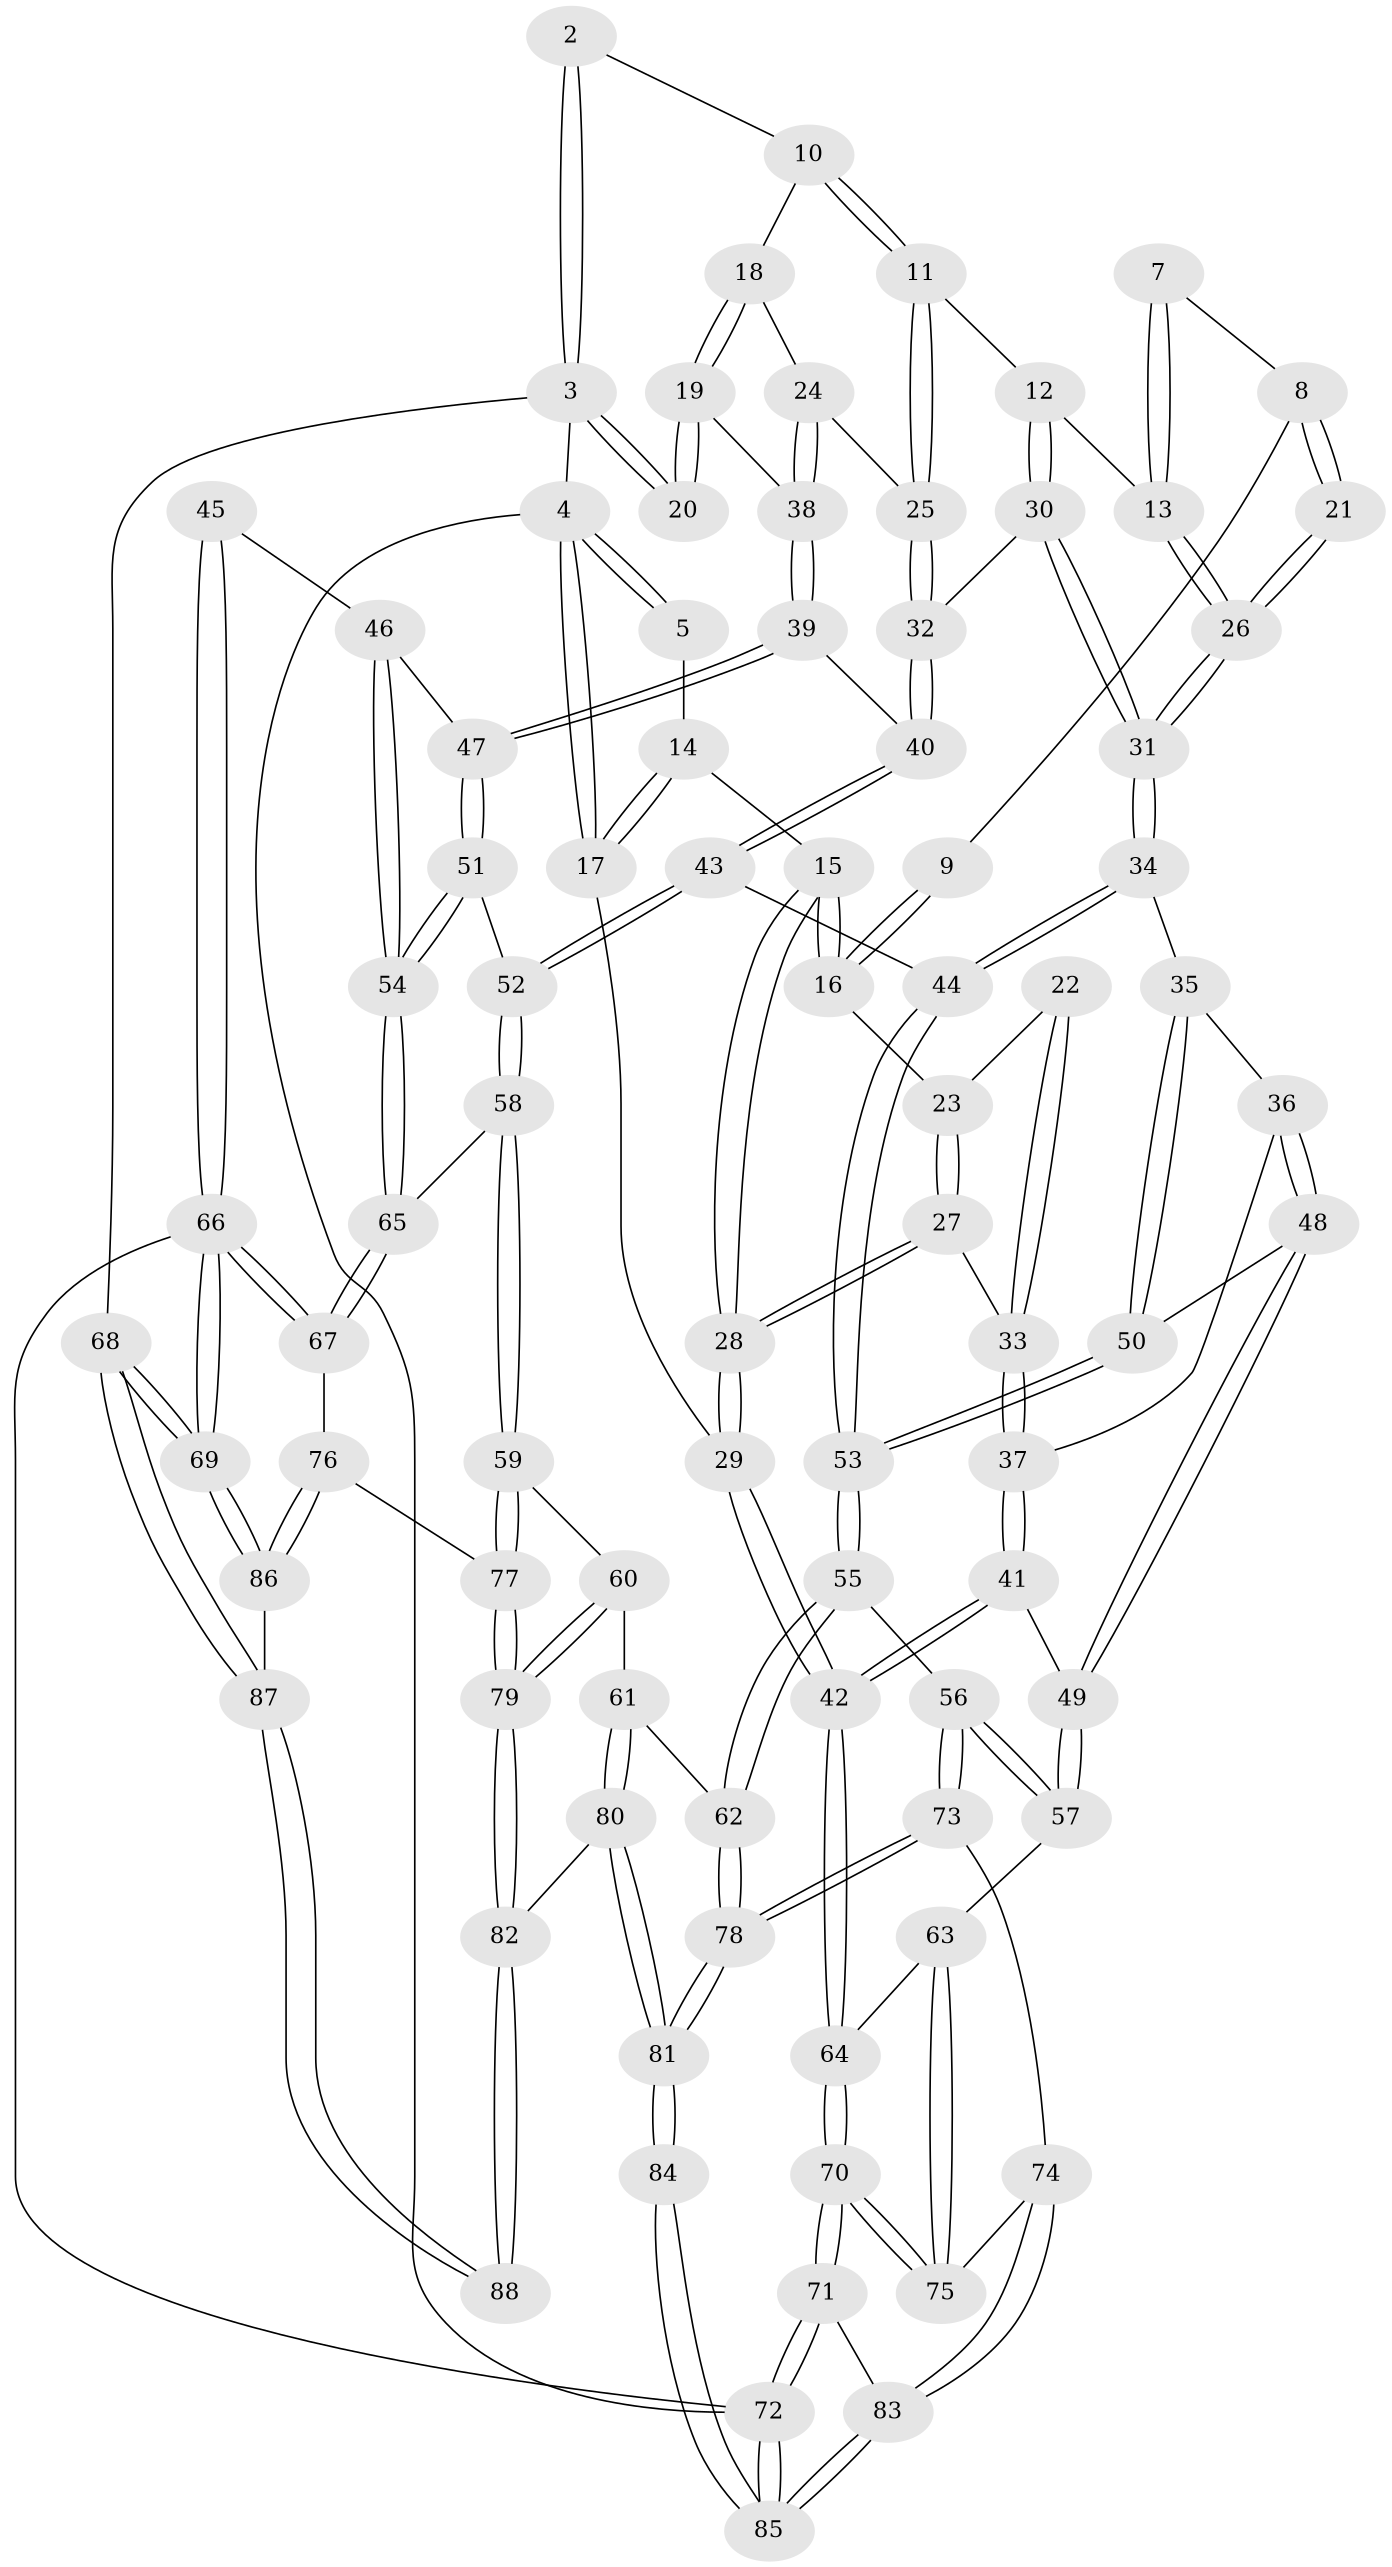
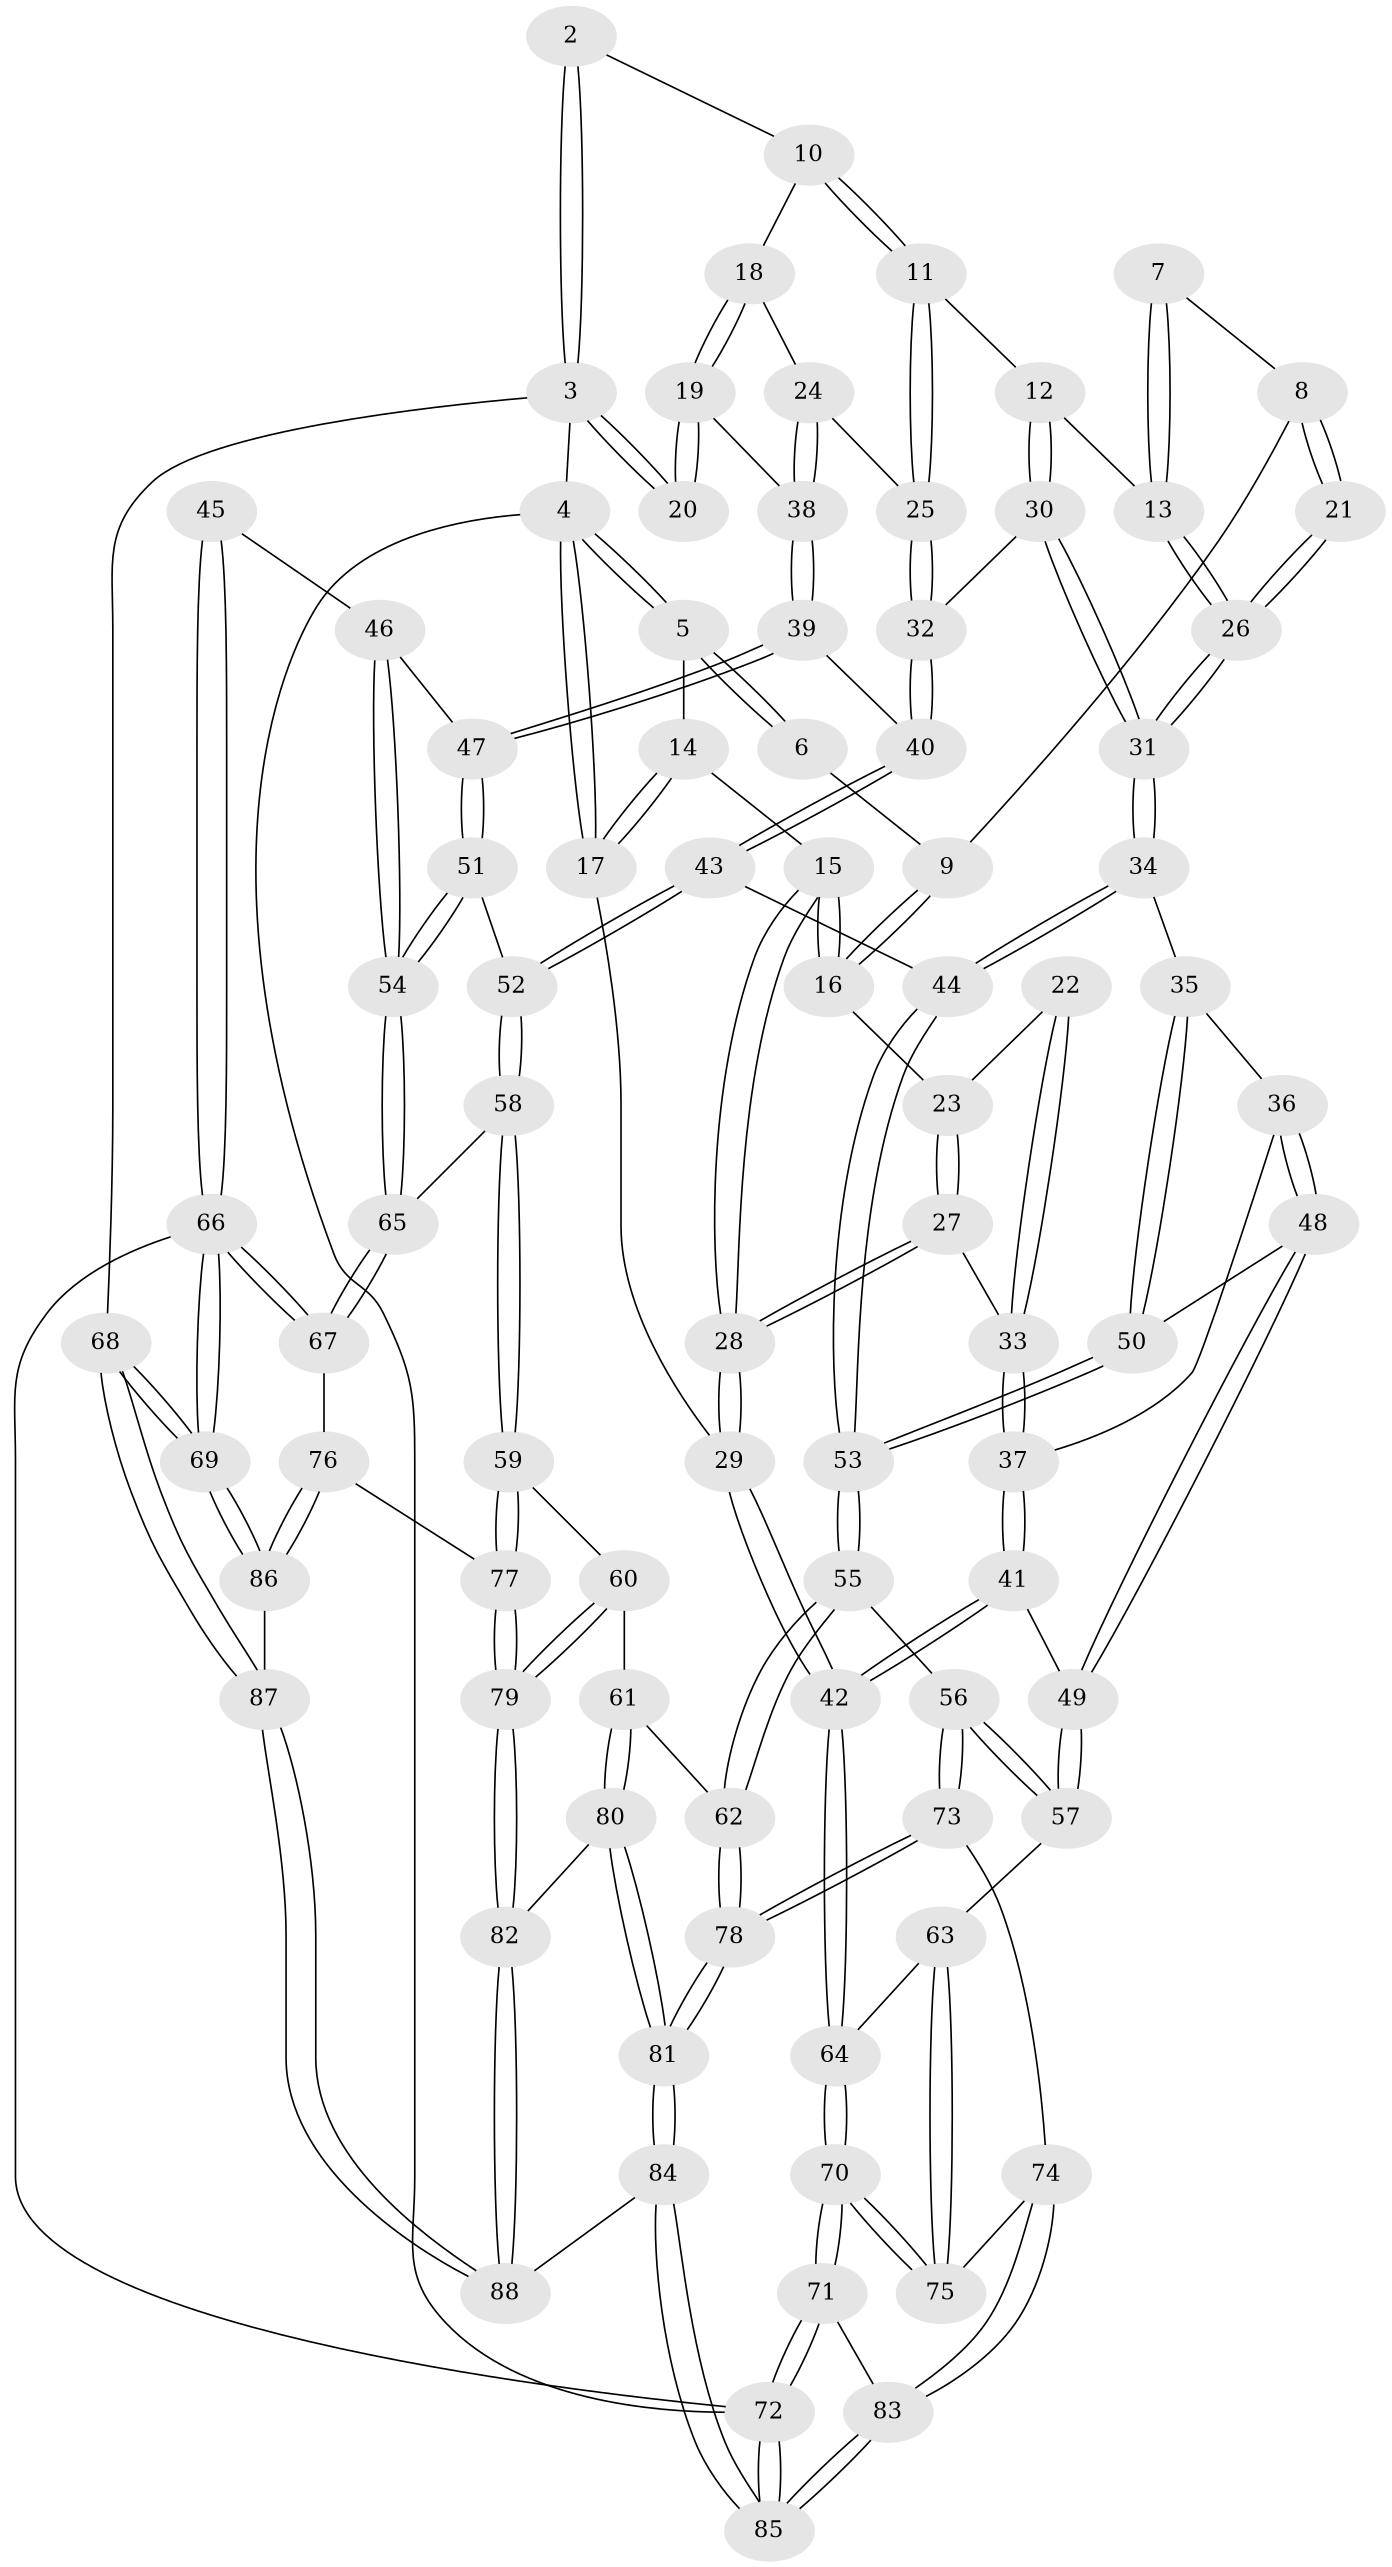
node "6": added
edge "84" -- "88": added
